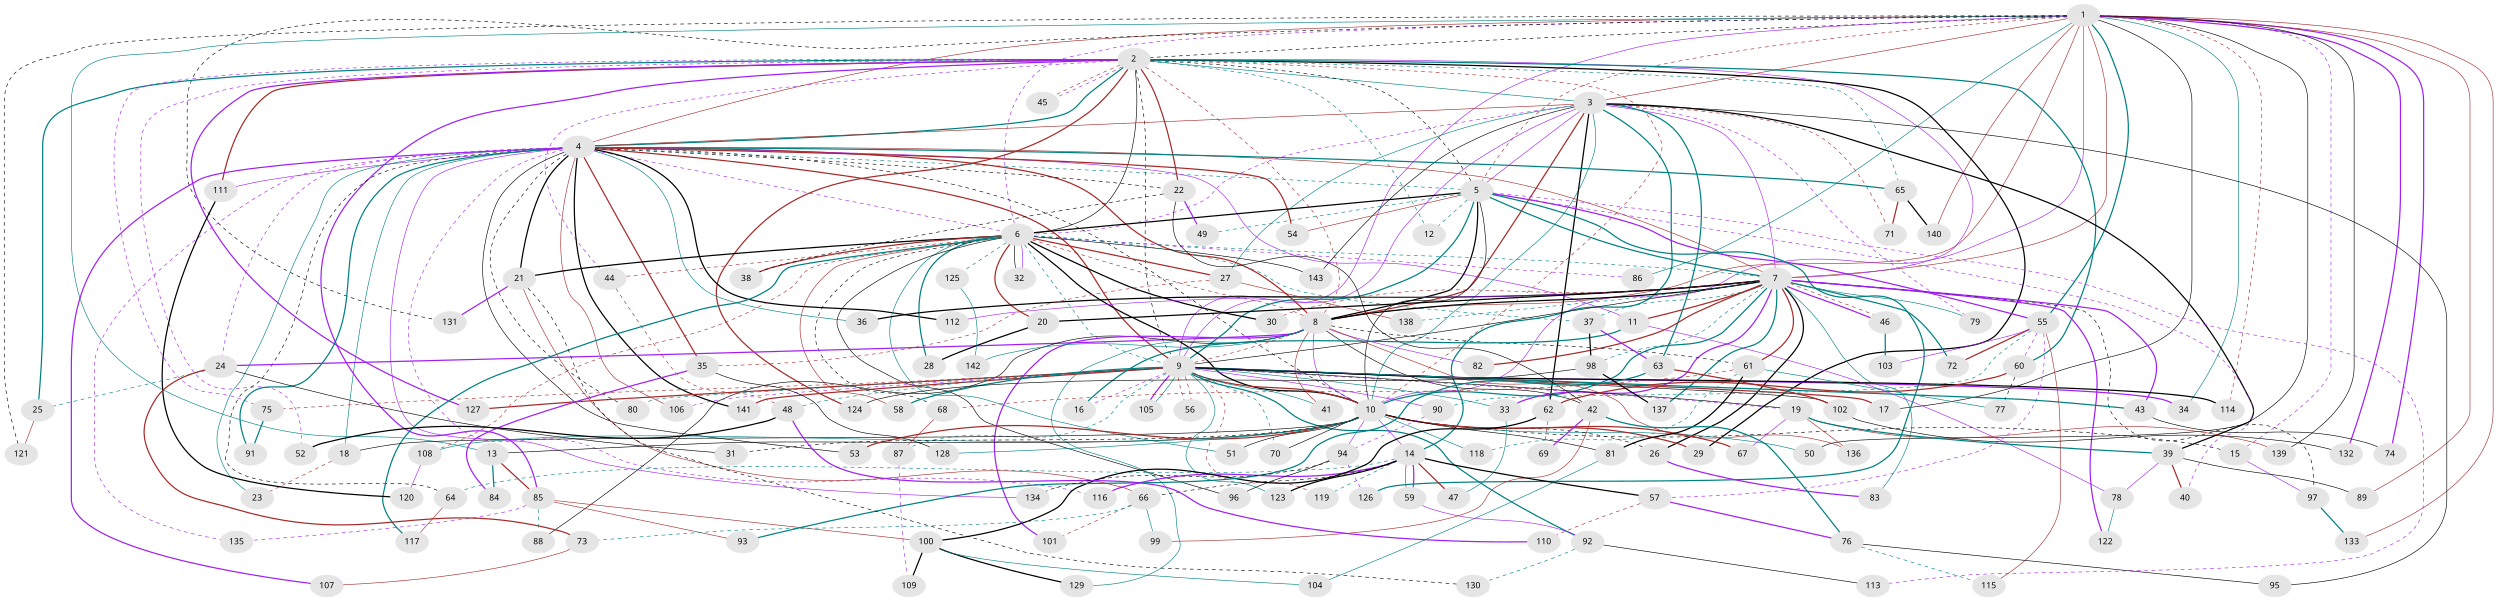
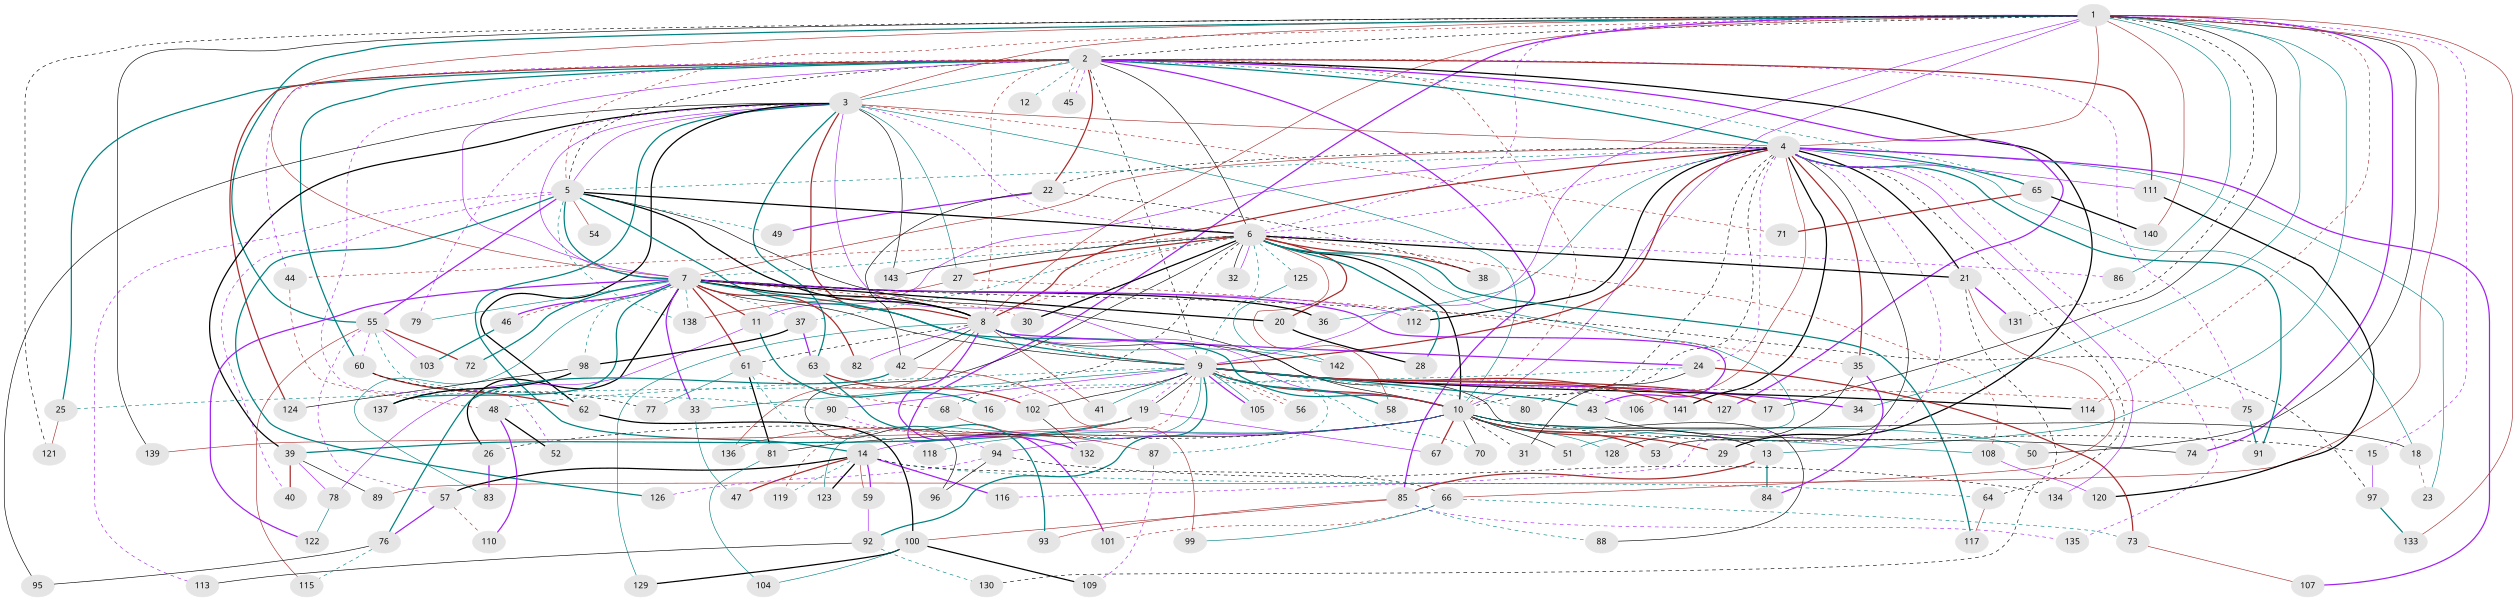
edge "4" -- "54": removed
edge "5" -- "12": now "5" -- "138"
node "69": removed
